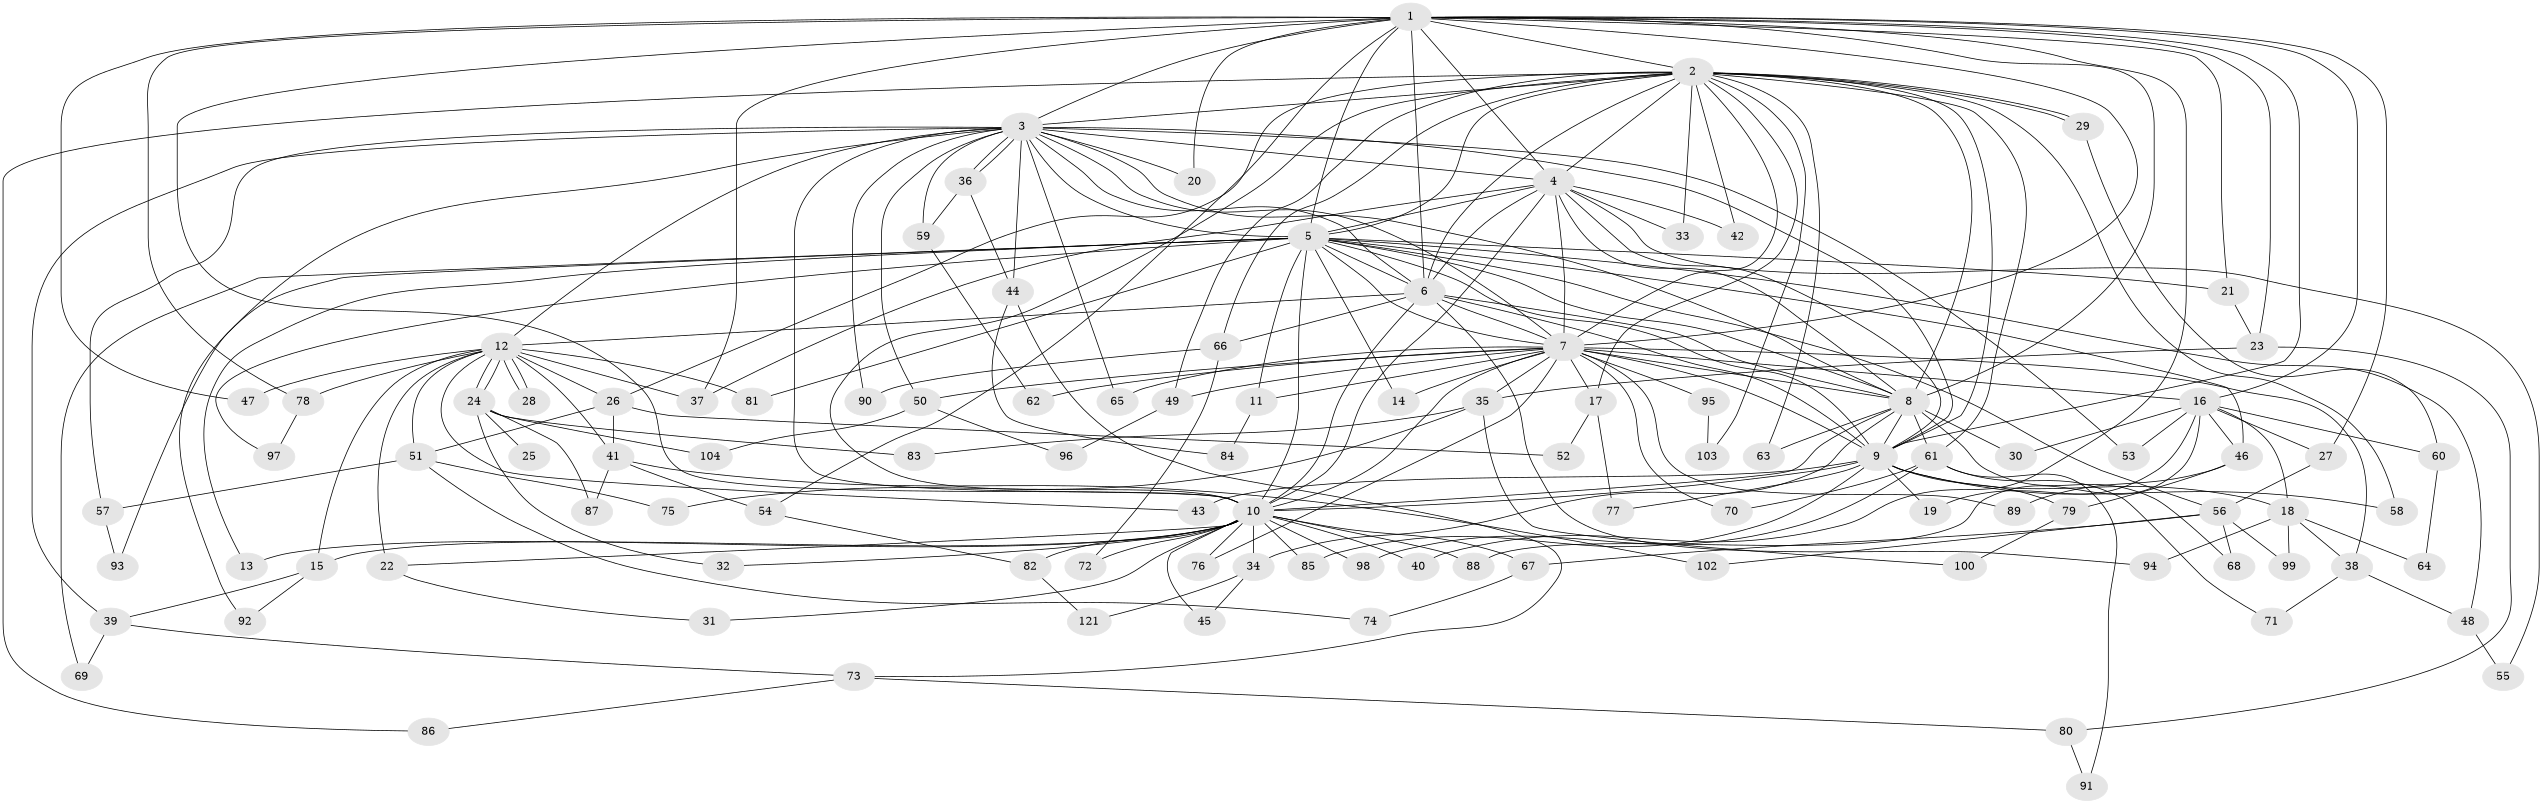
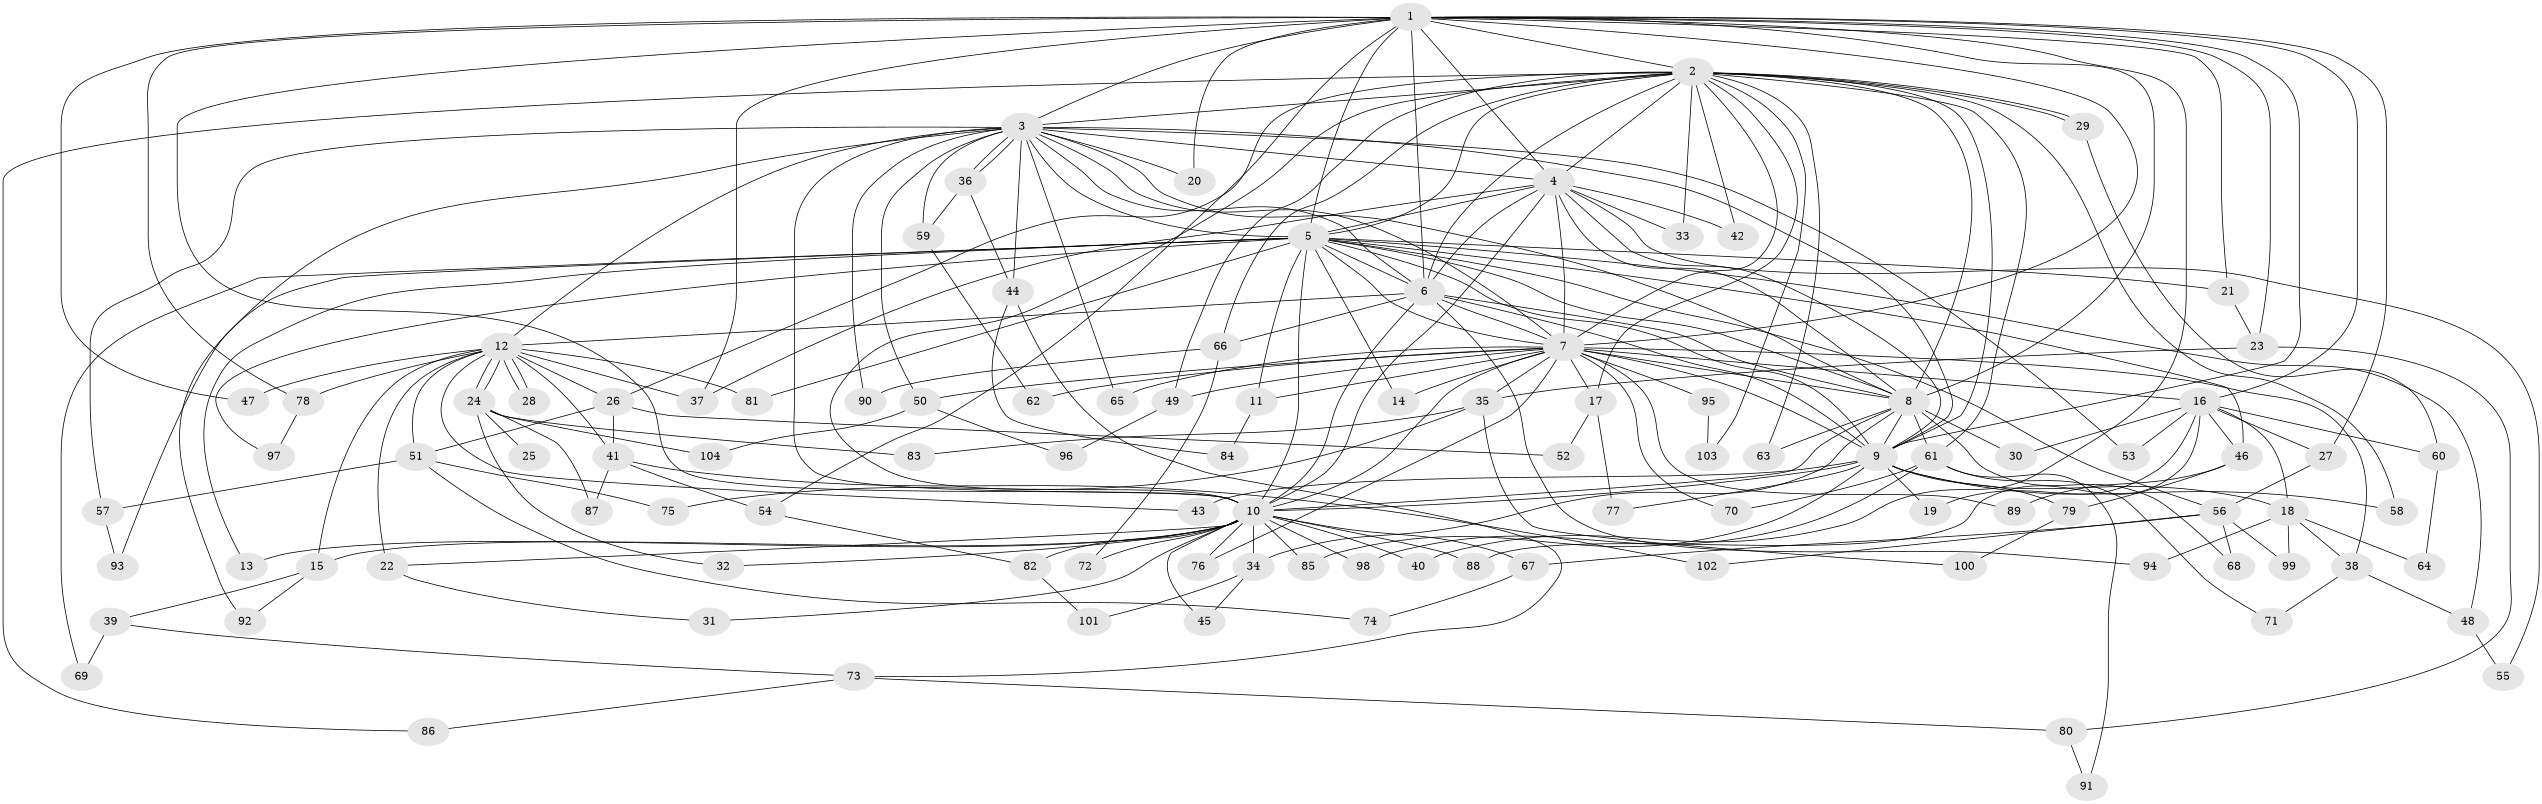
edge "3" -- "39": removed
node "121": label "121" -> "101"
